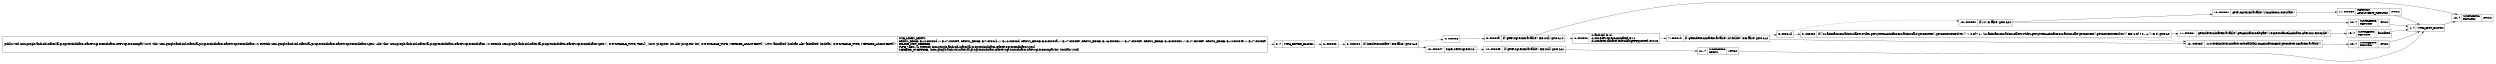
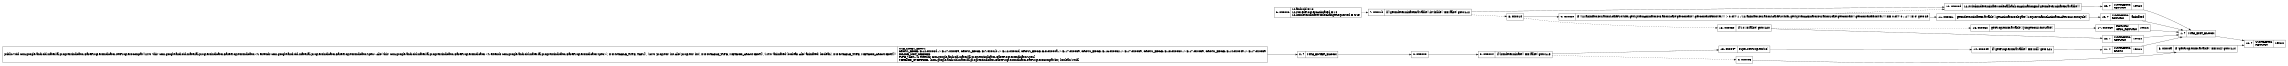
node "17: 0x0059": text "ARGUMENT_RETURN" -> "ORIG_RETURN"
edge "15: 0x0050" -> "16: 0x0052": style solid -> dashed
edge "5: 0x000a" -> "6: 0x000c": removed
